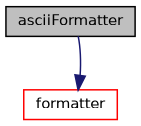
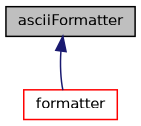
edge "asciiFormatter" -> "formatter": reversed
